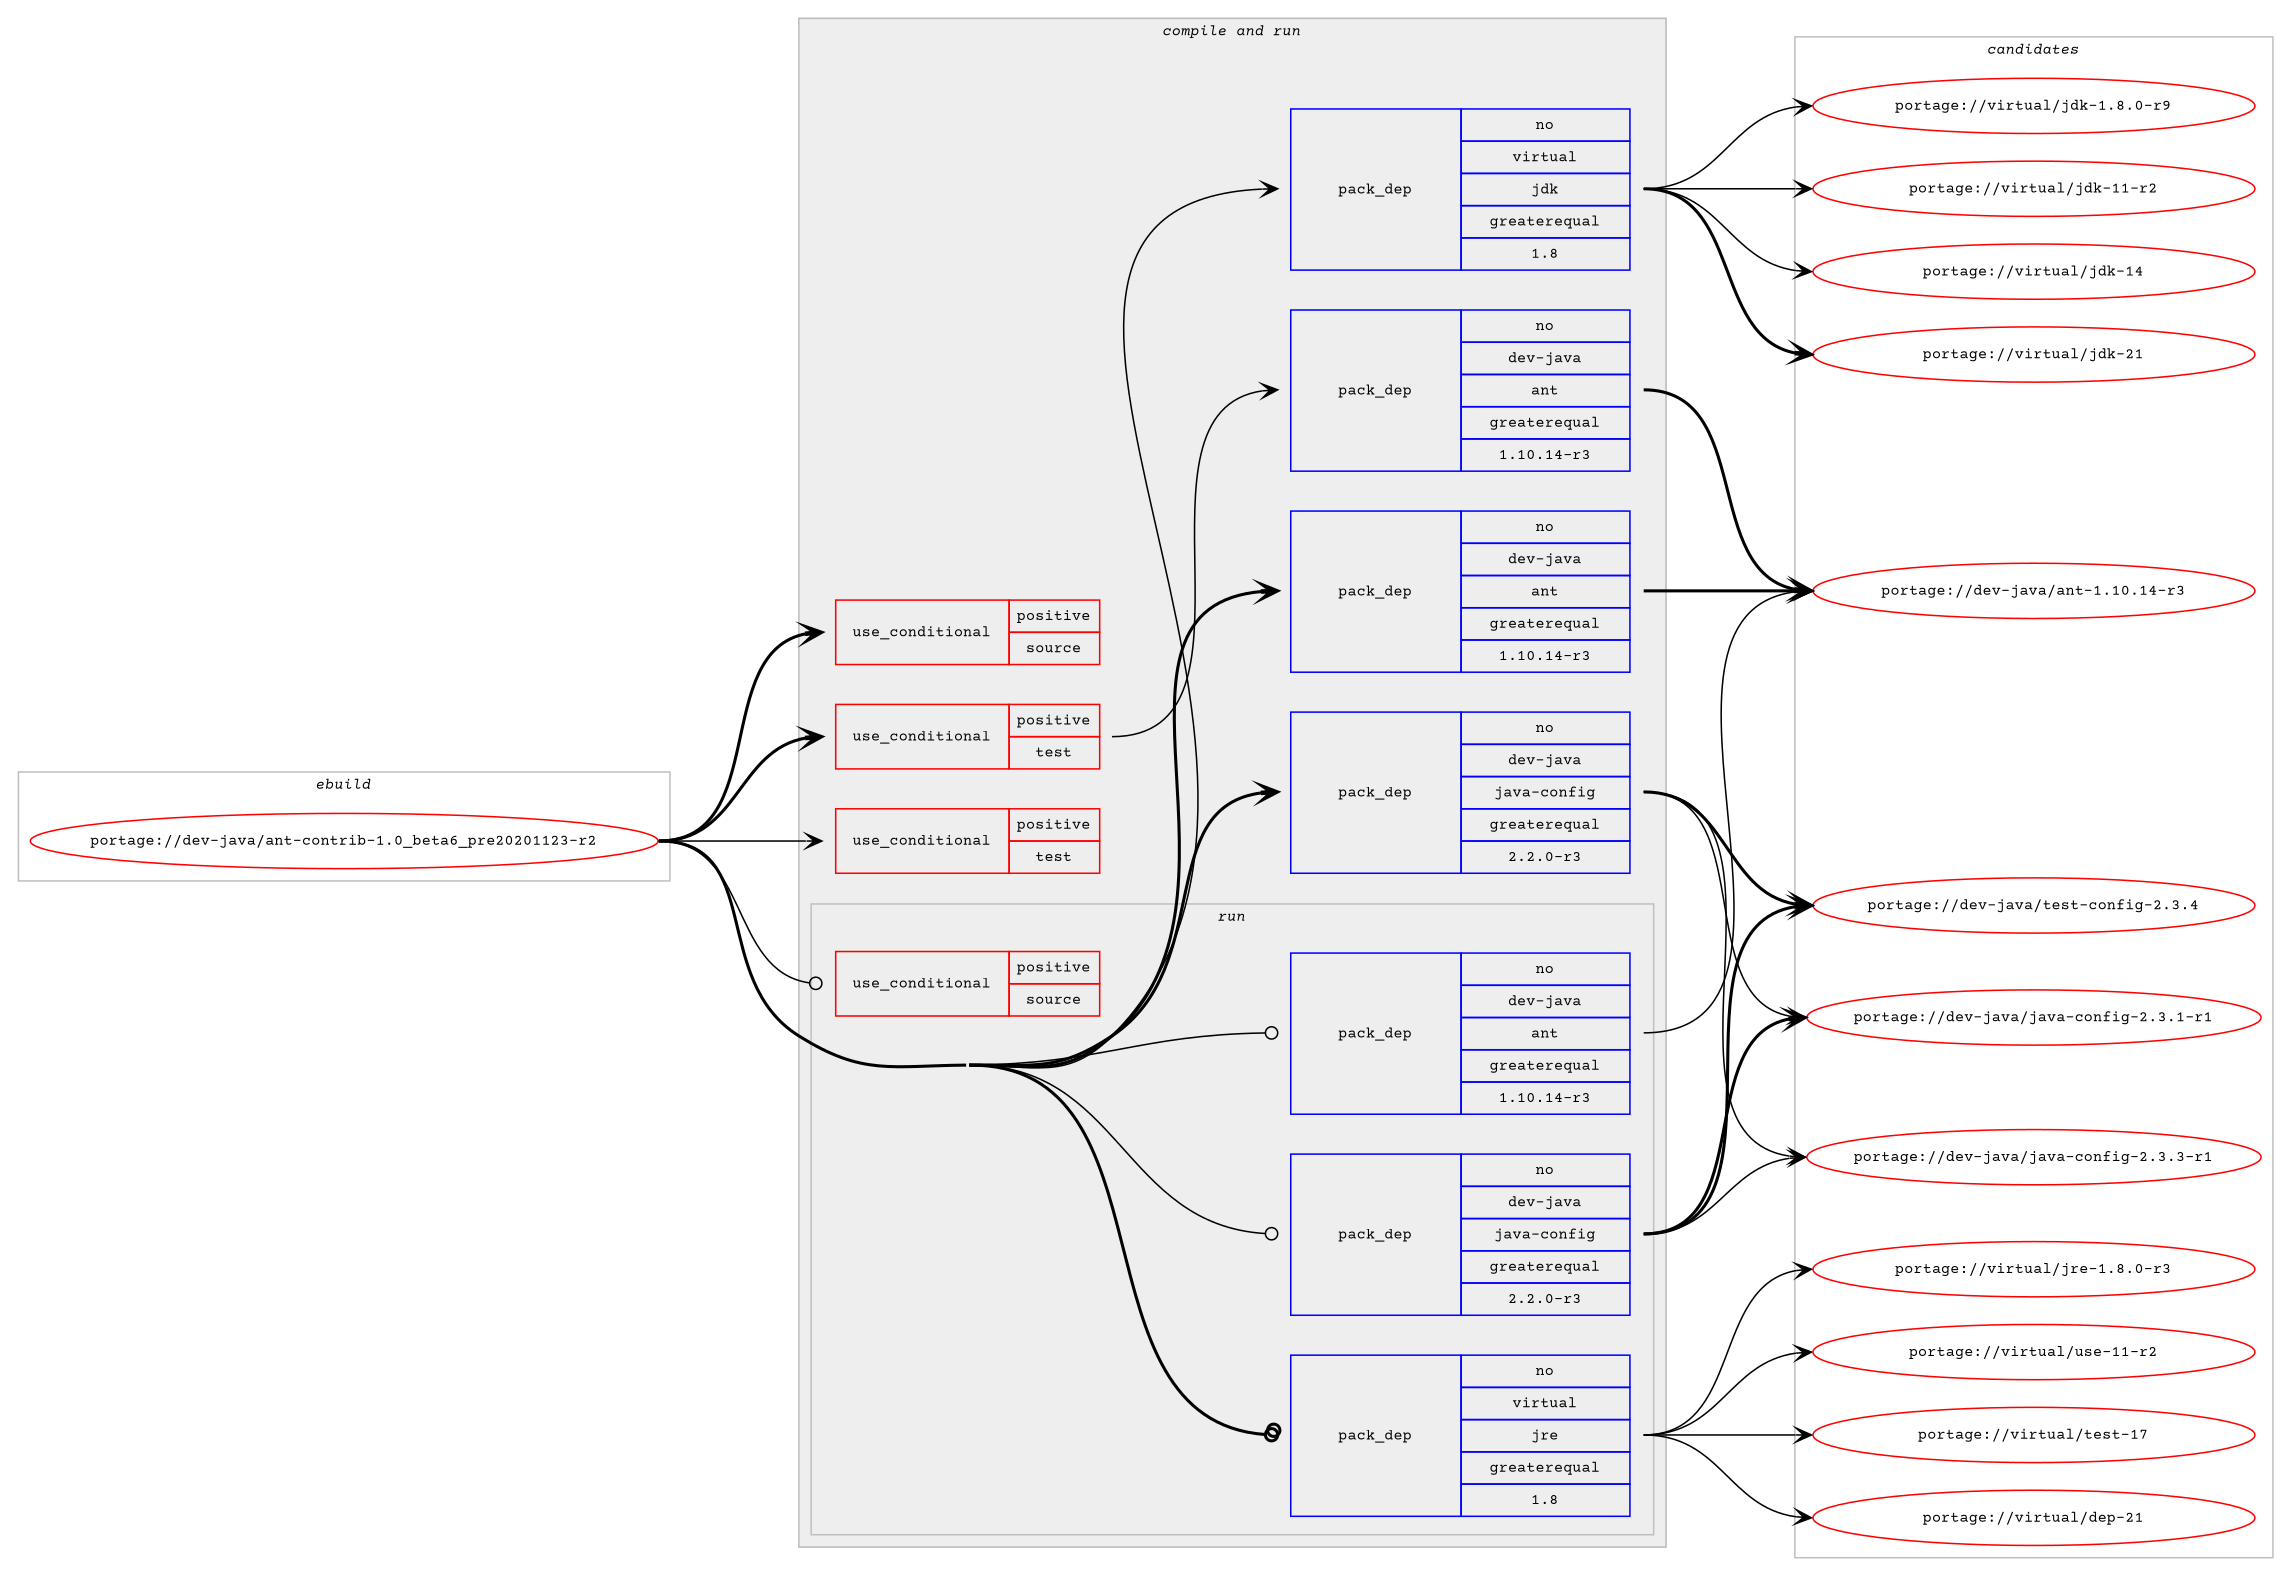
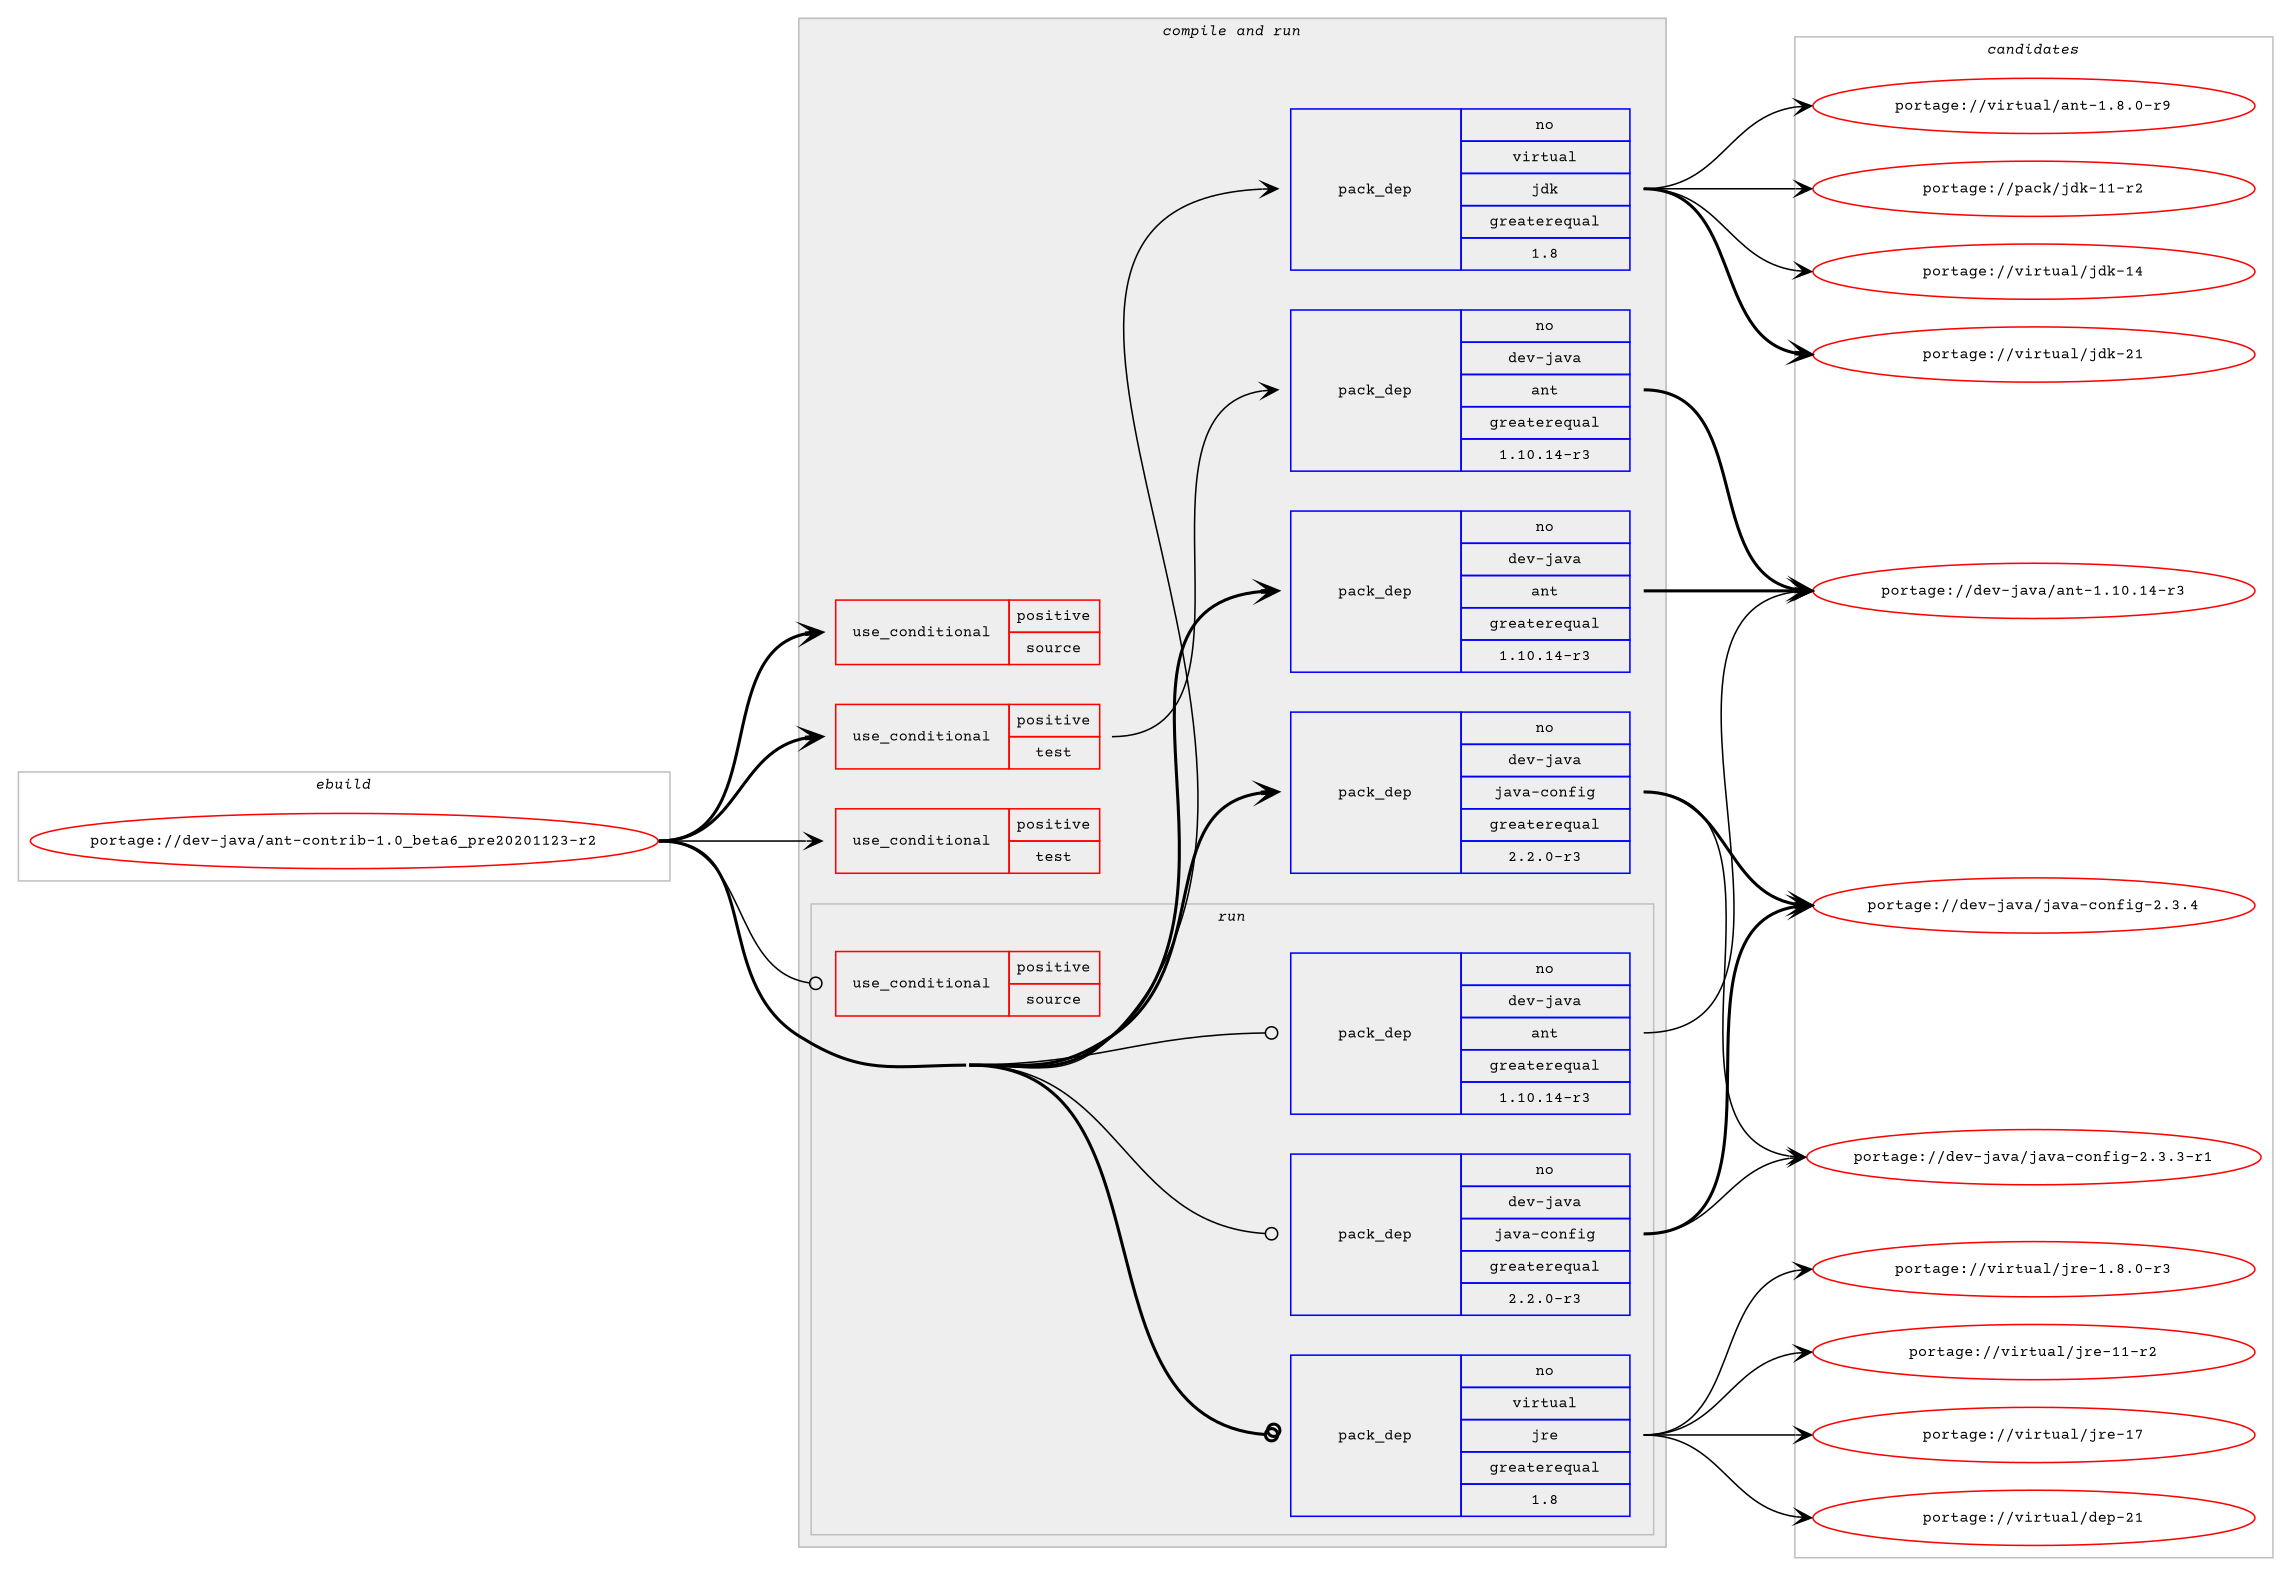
node "portage://virtual/jdk-1.8.0-r9": label "portage://virtual/jdk-1.8.0-r9" -> "portage://virtual/ant-1.8.0-r9"
node "portage://virtual/jdk-11-r2": label "portage://virtual/jdk-11-r2" -> "portage://pack/jdk-11-r2"
node "portage://dev-java/test-config-2.3.4": label "portage://dev-java/test-config-2.3.4" -> "portage://dev-java/java-config-2.3.4"
node "portage://dev-java/java-config-2.3.1-r1": removed
node "portage://virtual/use-11-r2": label "portage://virtual/use-11-r2" -> "portage://virtual/jre-11-r2"
node "portage://virtual/test-17": label "portage://virtual/test-17" -> "portage://virtual/jre-17"
